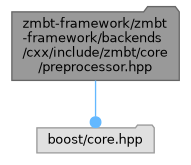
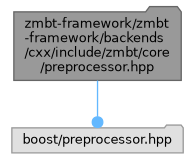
node "boost/core.hpp": label "boost/core.hpp" -> "boost/preprocessor.hpp"
